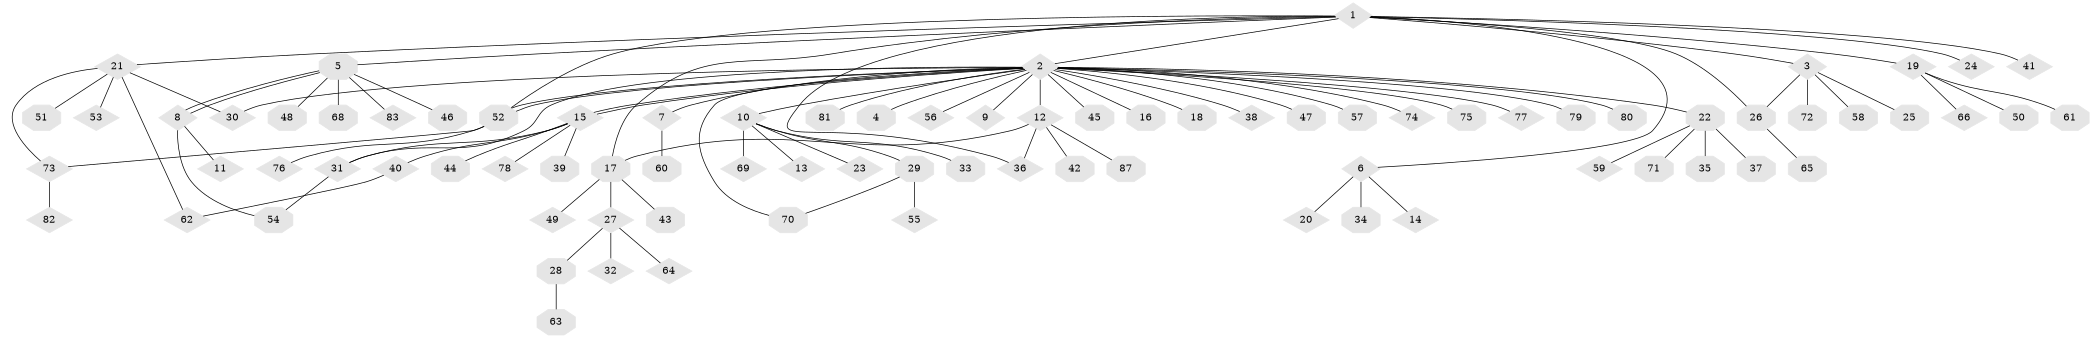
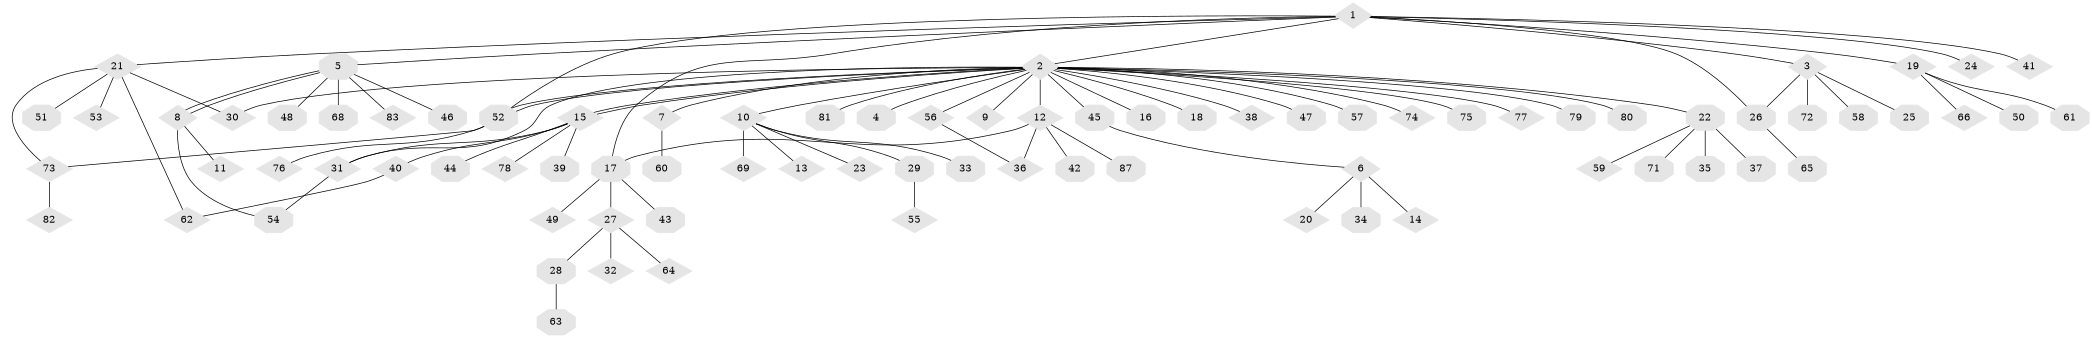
edge "1" -- "36": now "56" -- "36"
edge "1" -- "6": now "45" -- "6"
node "70": removed
